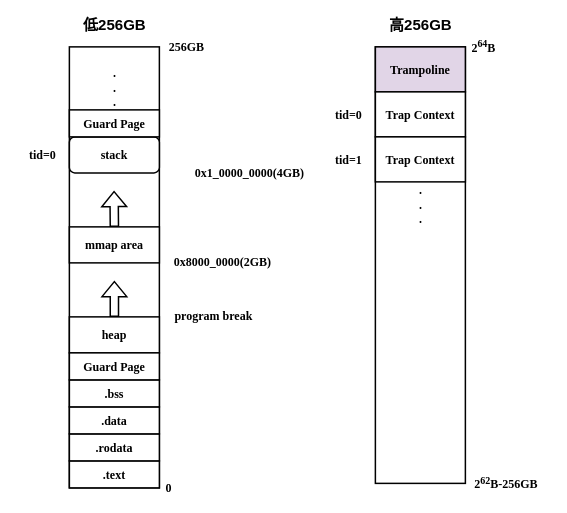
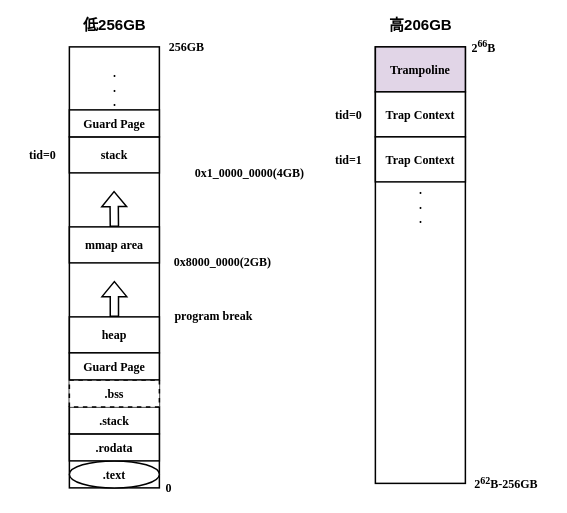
node "高256GB": label "高256GB" -> "高206GB"
node "264B": label "264B" -> "266B"
node "stack": shape rounded rectangle -> rectangle
node ".bss": style solid -> dashed
node ".data": label ".data" -> ".stack"
node ".text": shape rectangle -> ellipse
